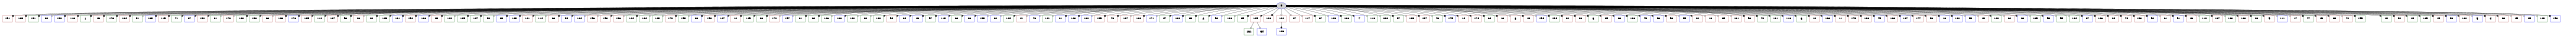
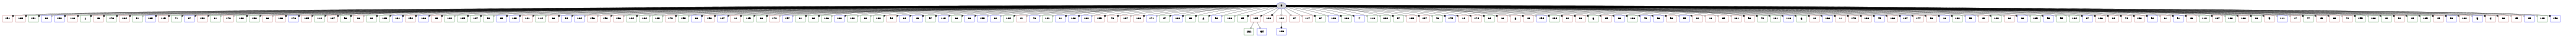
node "182": color blue -> darkgreen
node "133": added
